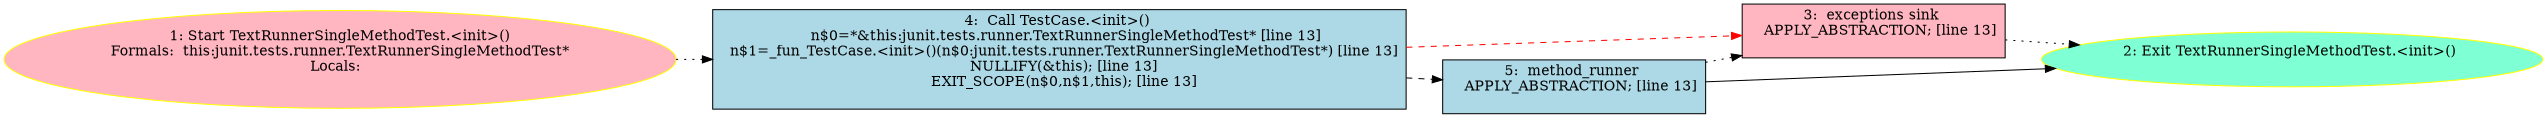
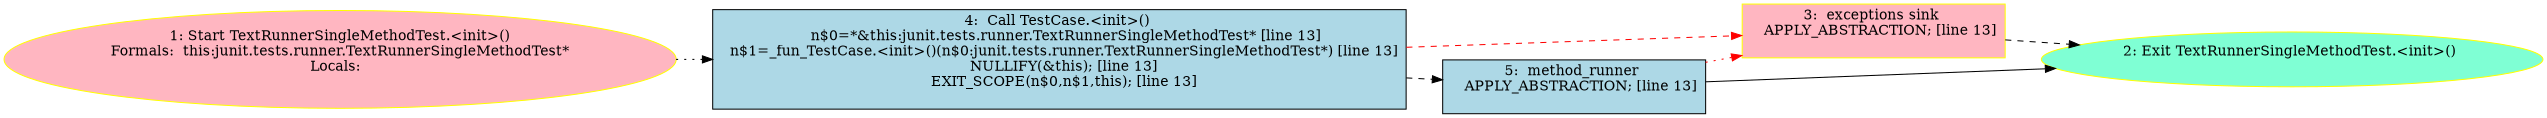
node "3:  exceptions sink APPLY_ABSTRACTION; [line 13]": color black -> yellow
edge "3:  exceptions sink APPLY_ABSTRACTION; [line 13]" -> "2: Exit TextRunnerSingleMethodTest.<init>()": style dotted -> dashed
edge "5:  method_runner APPLY_ABSTRACTION; [line 13]" -> "3:  exceptions sink APPLY_ABSTRACTION; [line 13]": color black -> red
